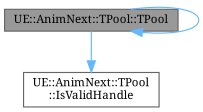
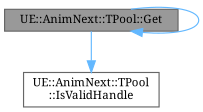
node "UE::AnimNext::TPool::TPool": label "UE::AnimNext::TPool::TPool" -> "UE::AnimNext::TPool::Get"
